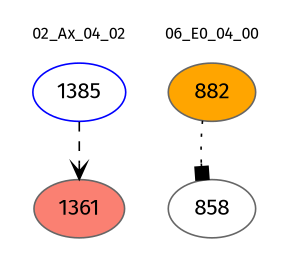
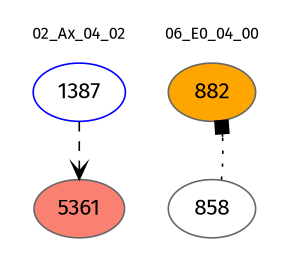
node "1385": label "1385" -> "1387"
edge "882" -> "858": reversed
node "1361": label "1361" -> "5361"
